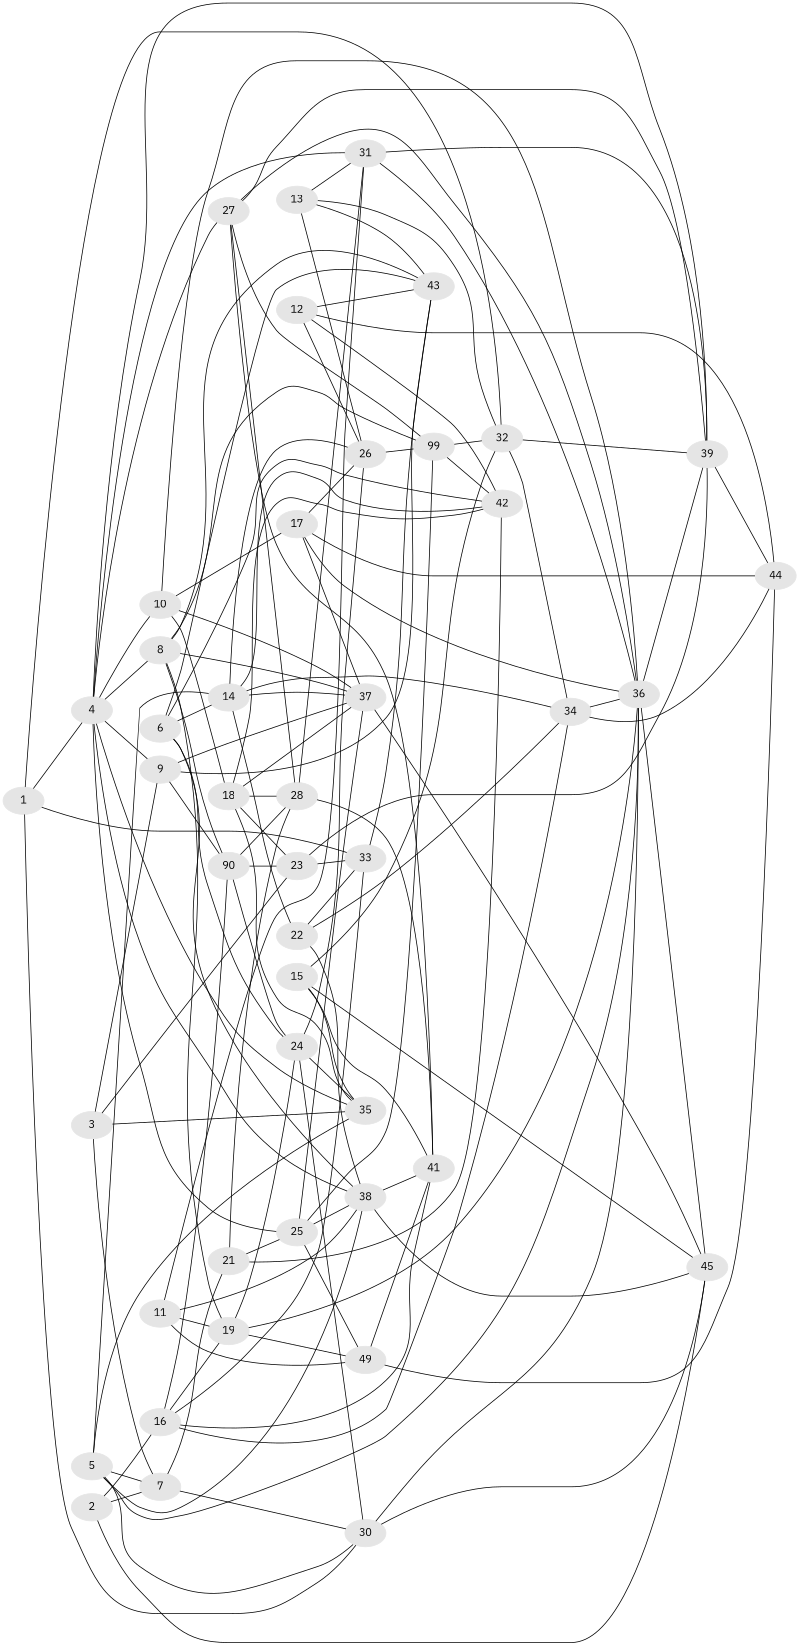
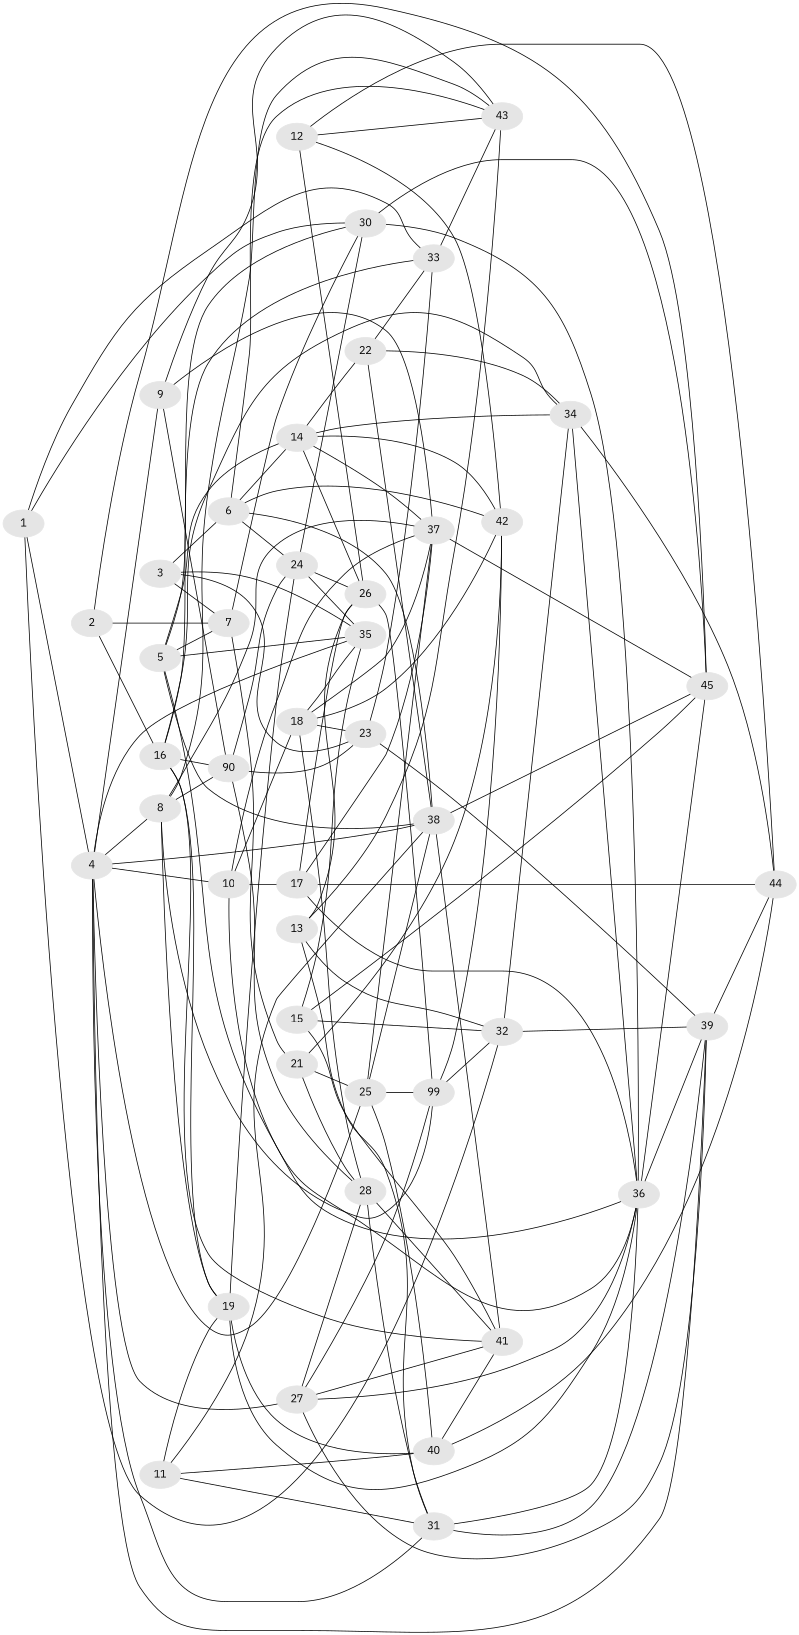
edge "9" -- "3": now "6" -- "3"
node "49": label "49" -> "40"
